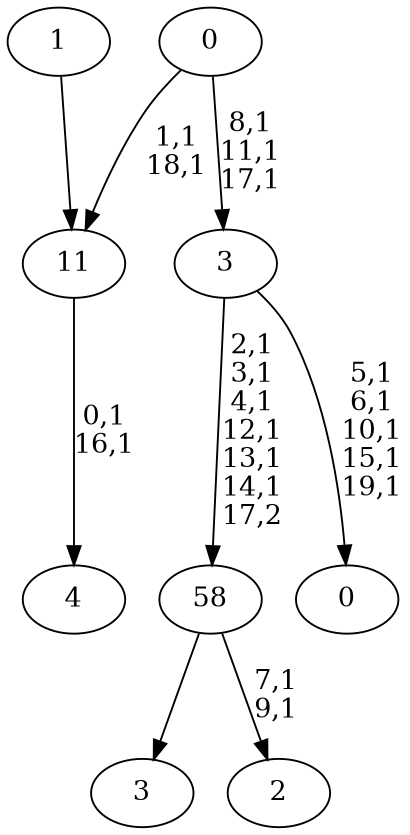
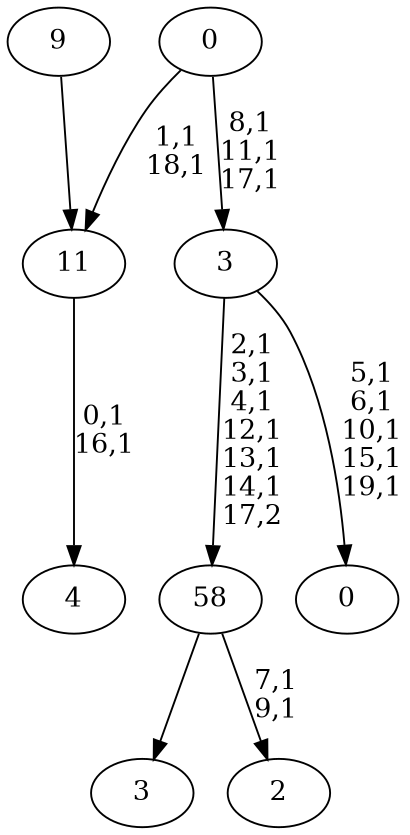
node "1": label "1" -> "9"
